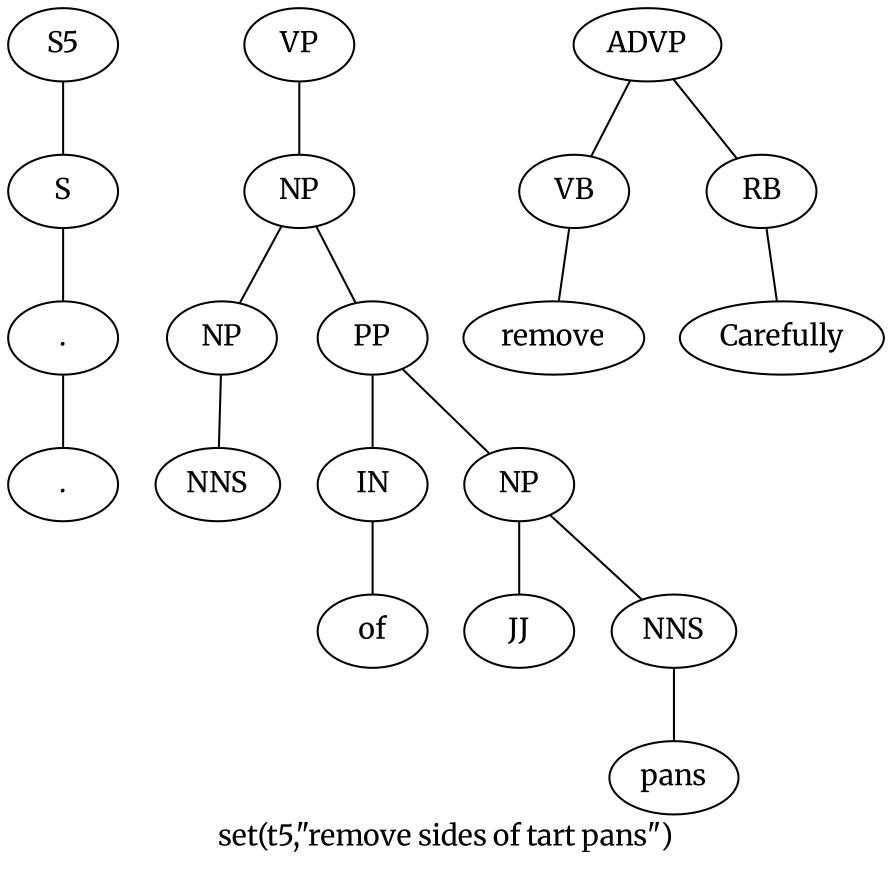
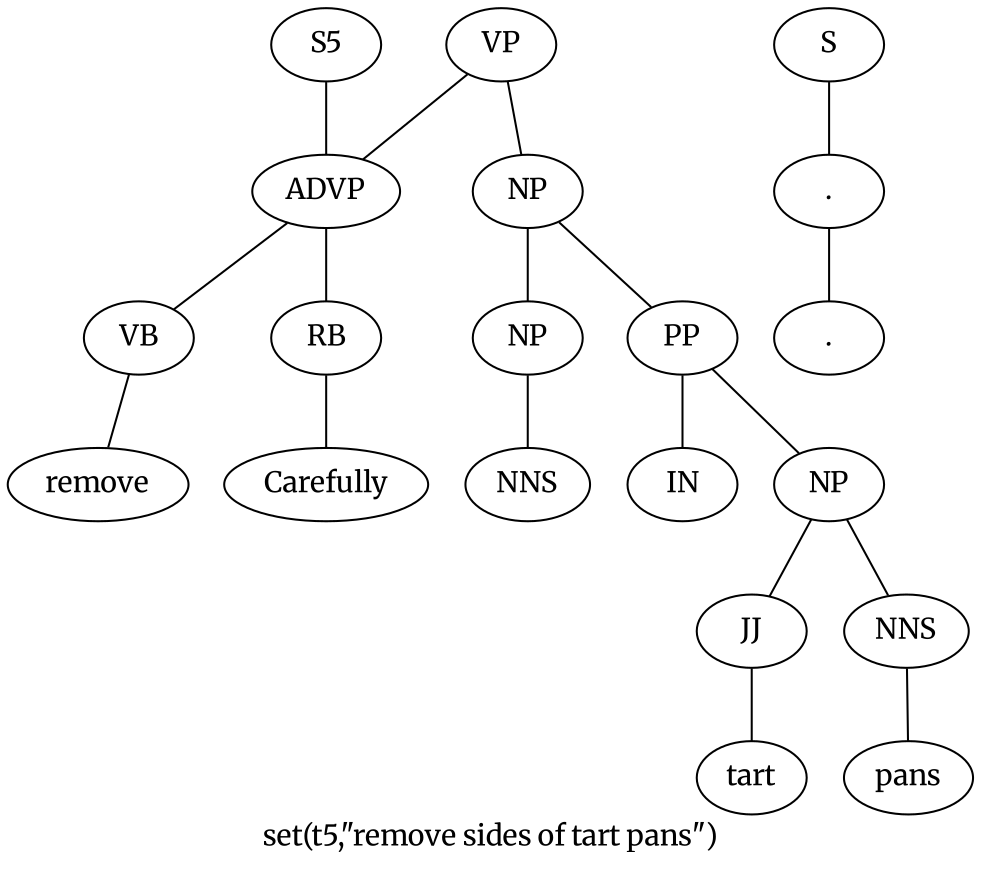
edge "VP" -- "ADVP": added
edge "S5" -- "S": now "S5" -- "ADVP"
node "of": removed
node "tart": added
